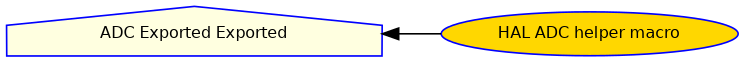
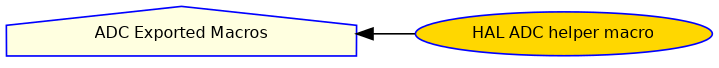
node "ADC Exported Exported": label "ADC Exported Exported" -> "ADC Exported Macros"
